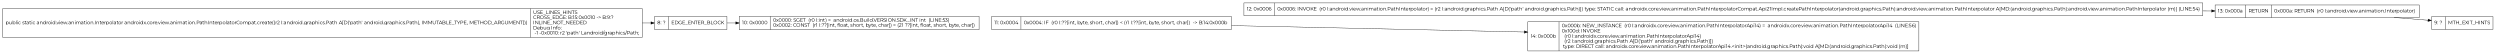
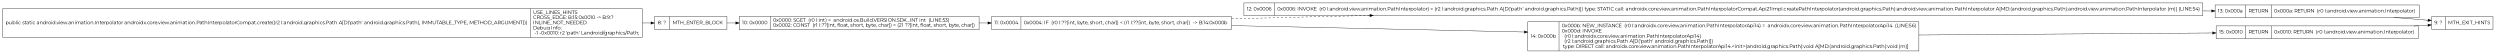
edge "11: 0x0004" -> "12: 0x0006": added
node "8: ?": text "EDGE_ENTER_BLOCK" -> "MTH_ENTER_BLOCK"
edge "10: 0x0000" -> "11: 0x0004": added
node "14: 0x000b": text "0x100d: INVOKE" -> "0x000d: INVOKE"
node "15: 0x0010": added
